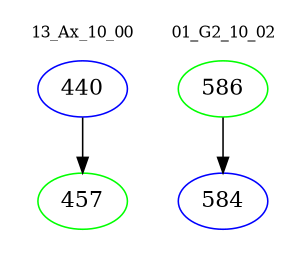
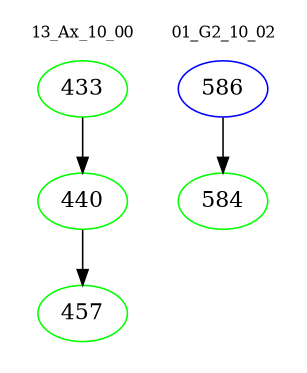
node "433": added
node "440": color blue -> green
node "586": color green -> blue
node "584": color blue -> green
